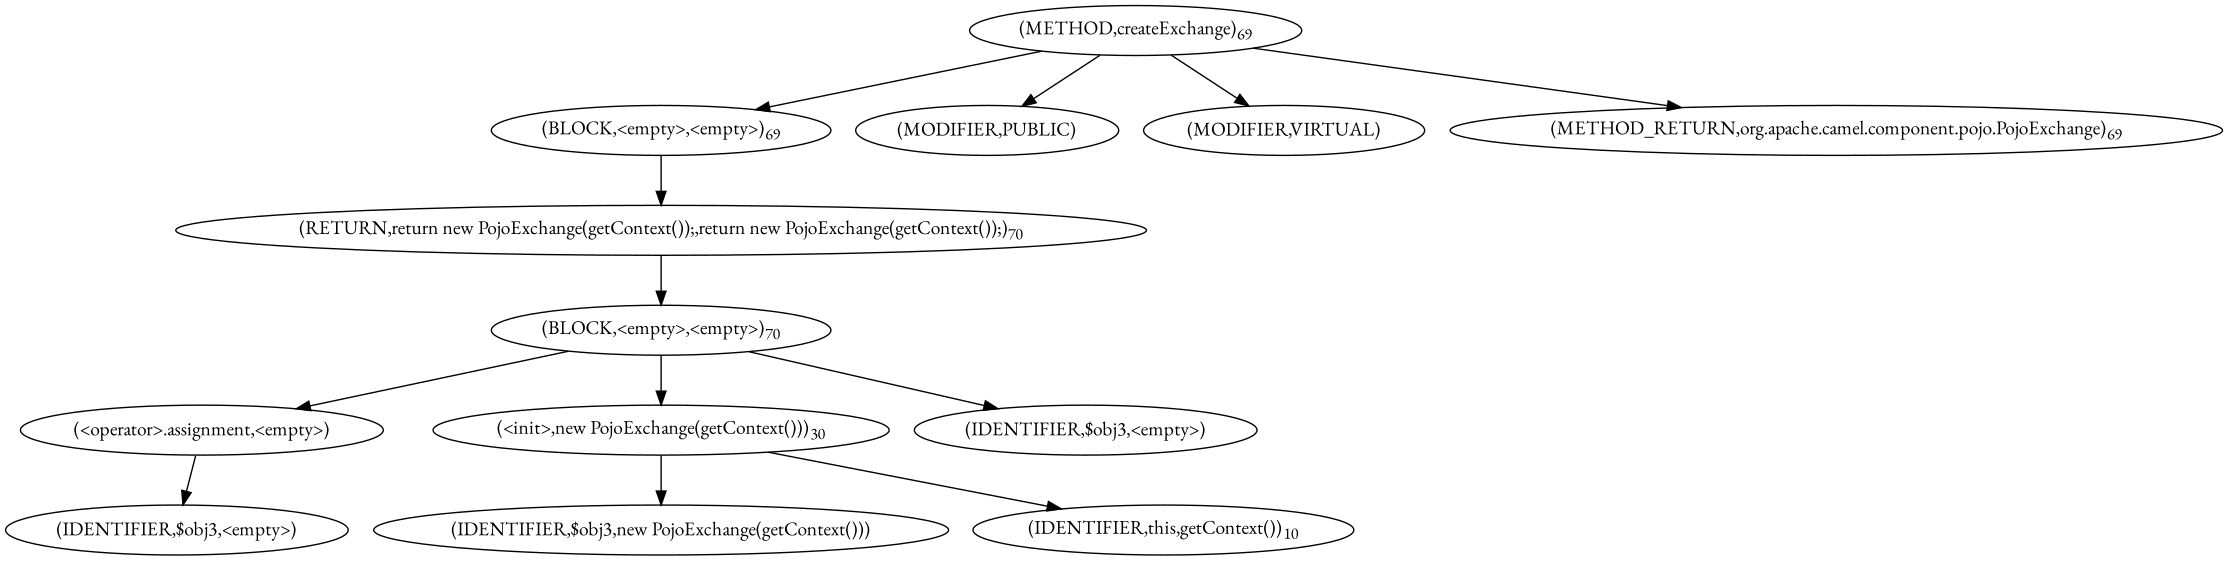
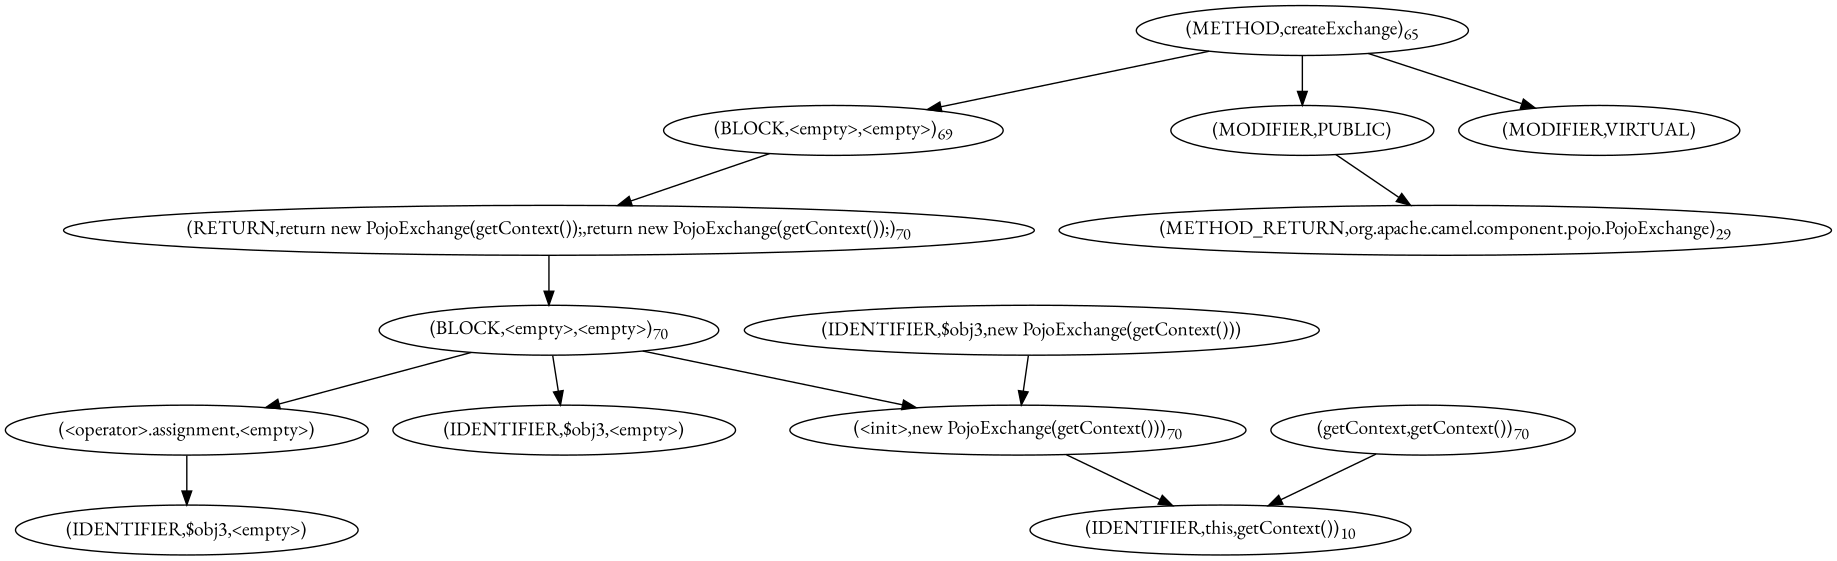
node "(METHOD,createExchange)": text "69" -> "65"
edge "(METHOD,createExchange)" -> "(METHOD_RETURN,org.apache.camel.component.pojo.PojoExchange)": now "(MODIFIER,PUBLIC)" -> "(METHOD_RETURN,org.apache.camel.component.pojo.PojoExchange)"
node "(METHOD_RETURN,org.apache.camel.component.pojo.PojoExchange)": text "69" -> "29"
node "(<init>,new PojoExchange(getContext()))": text "30" -> "70"
node "(getContext,getContext())": added
edge "(<init>,new PojoExchange(getContext()))" -> "(IDENTIFIER,$obj3,new PojoExchange(getContext()))": reversed
